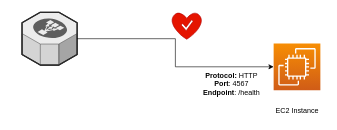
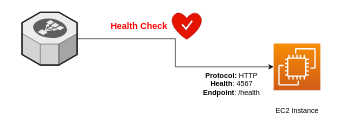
node "Health Check": added
node "Protocol: HTTP Port: 4567 Endpoint: /health": label "Protocol: HTTP Port: 4567 Endpoint: /health" -> "Protocol: HTTP Health: 4567 Endpoint: /health"
